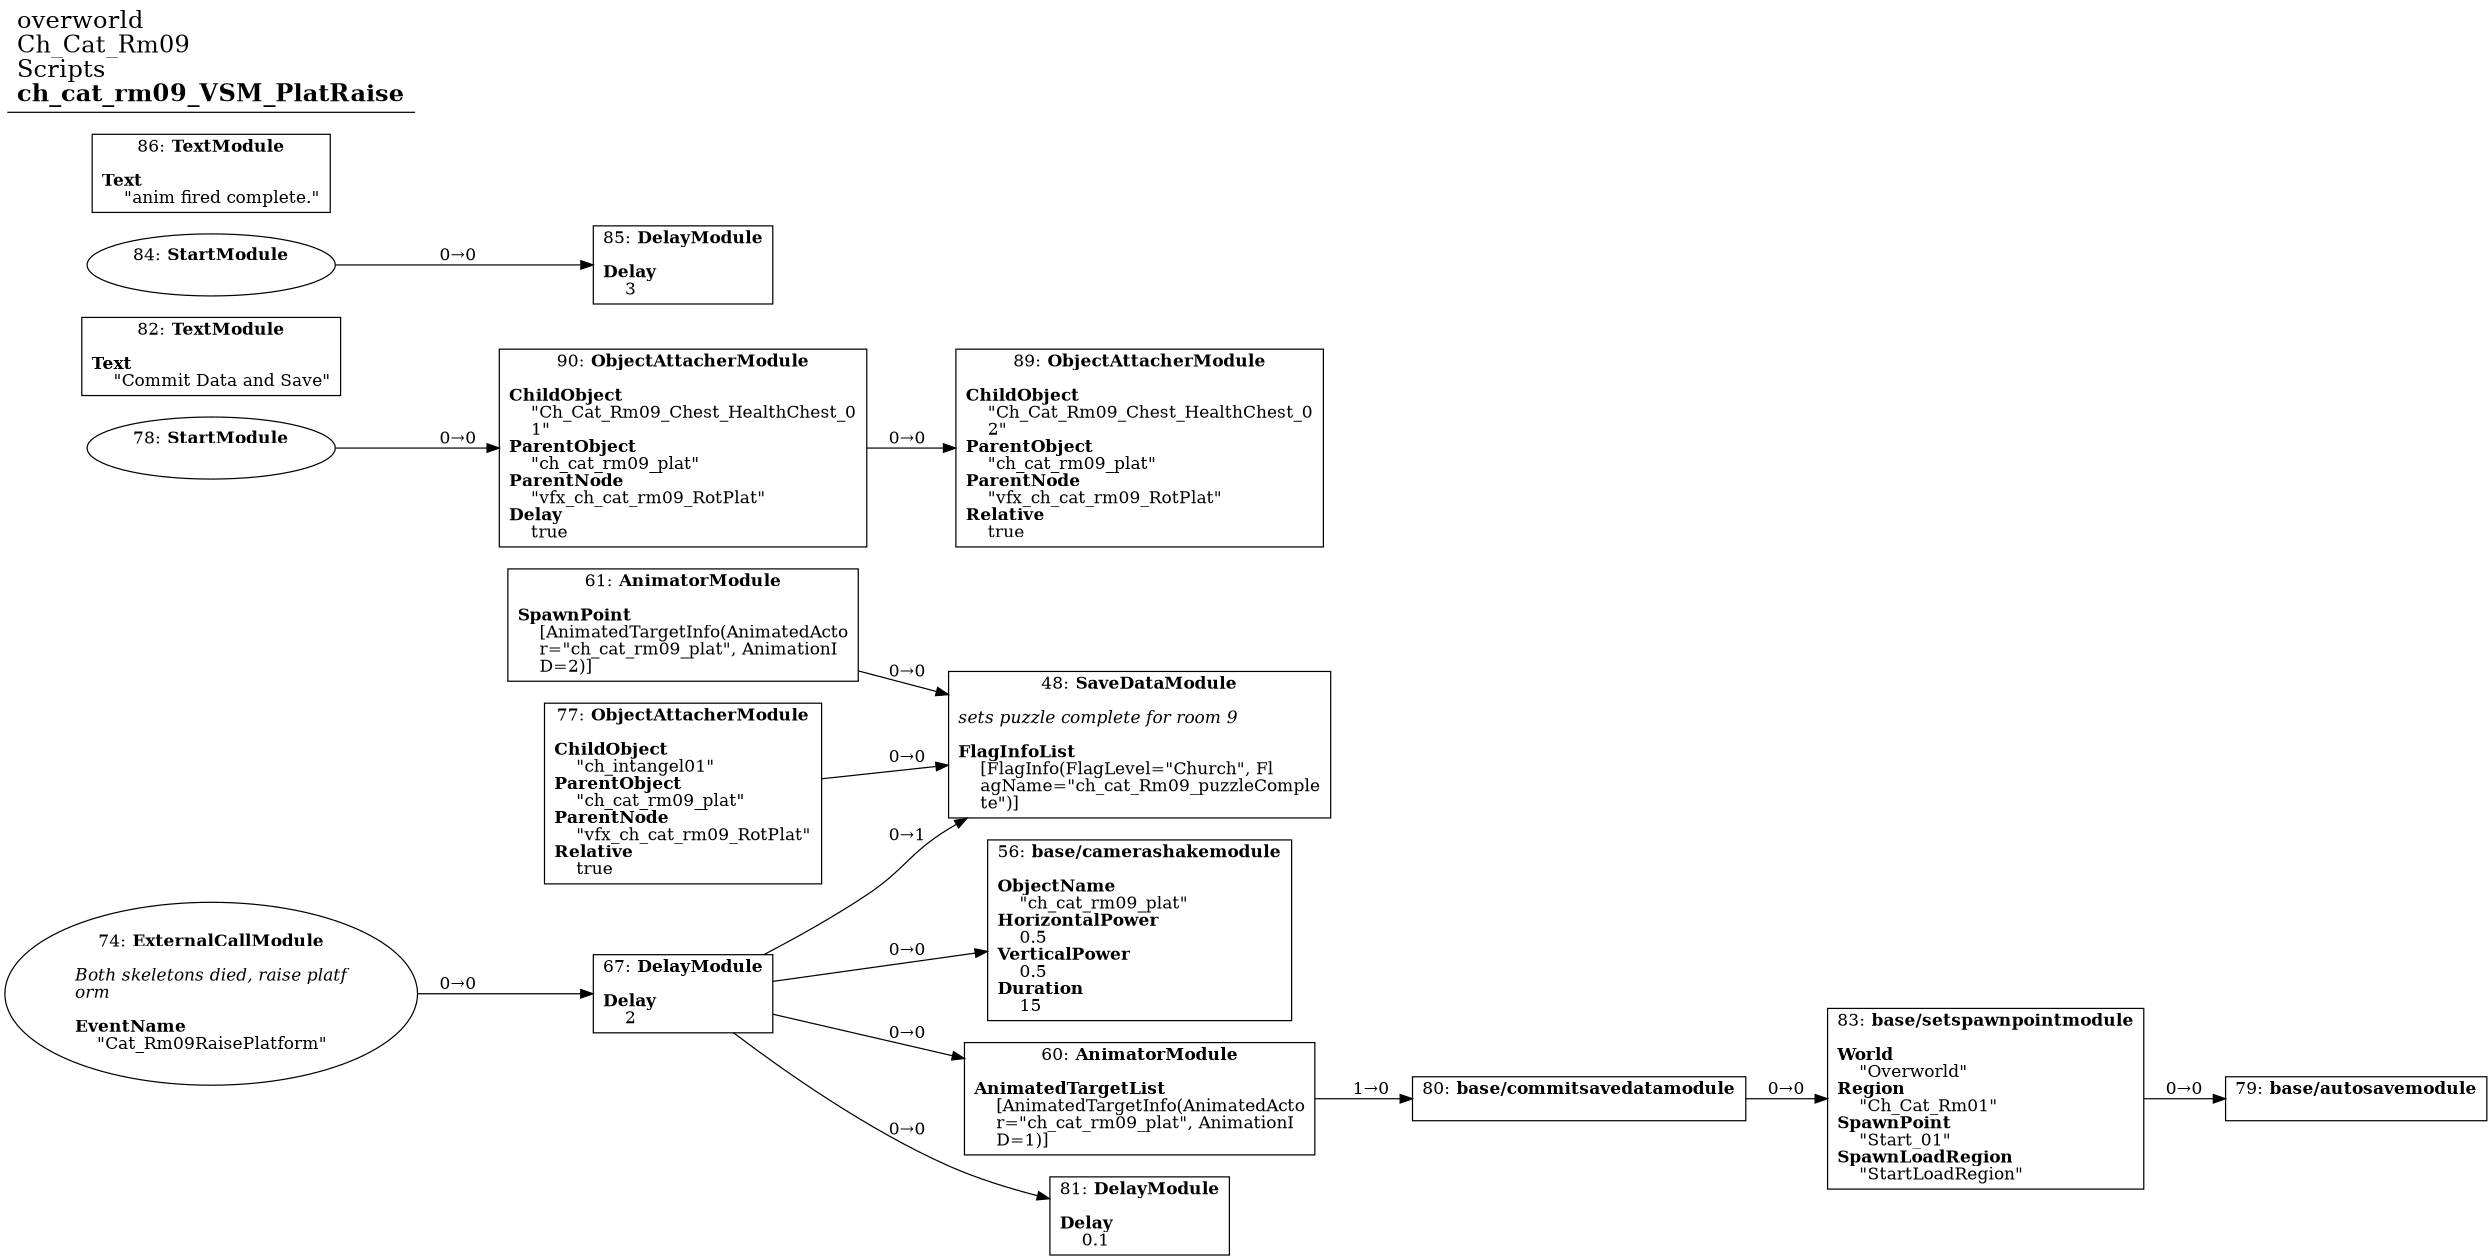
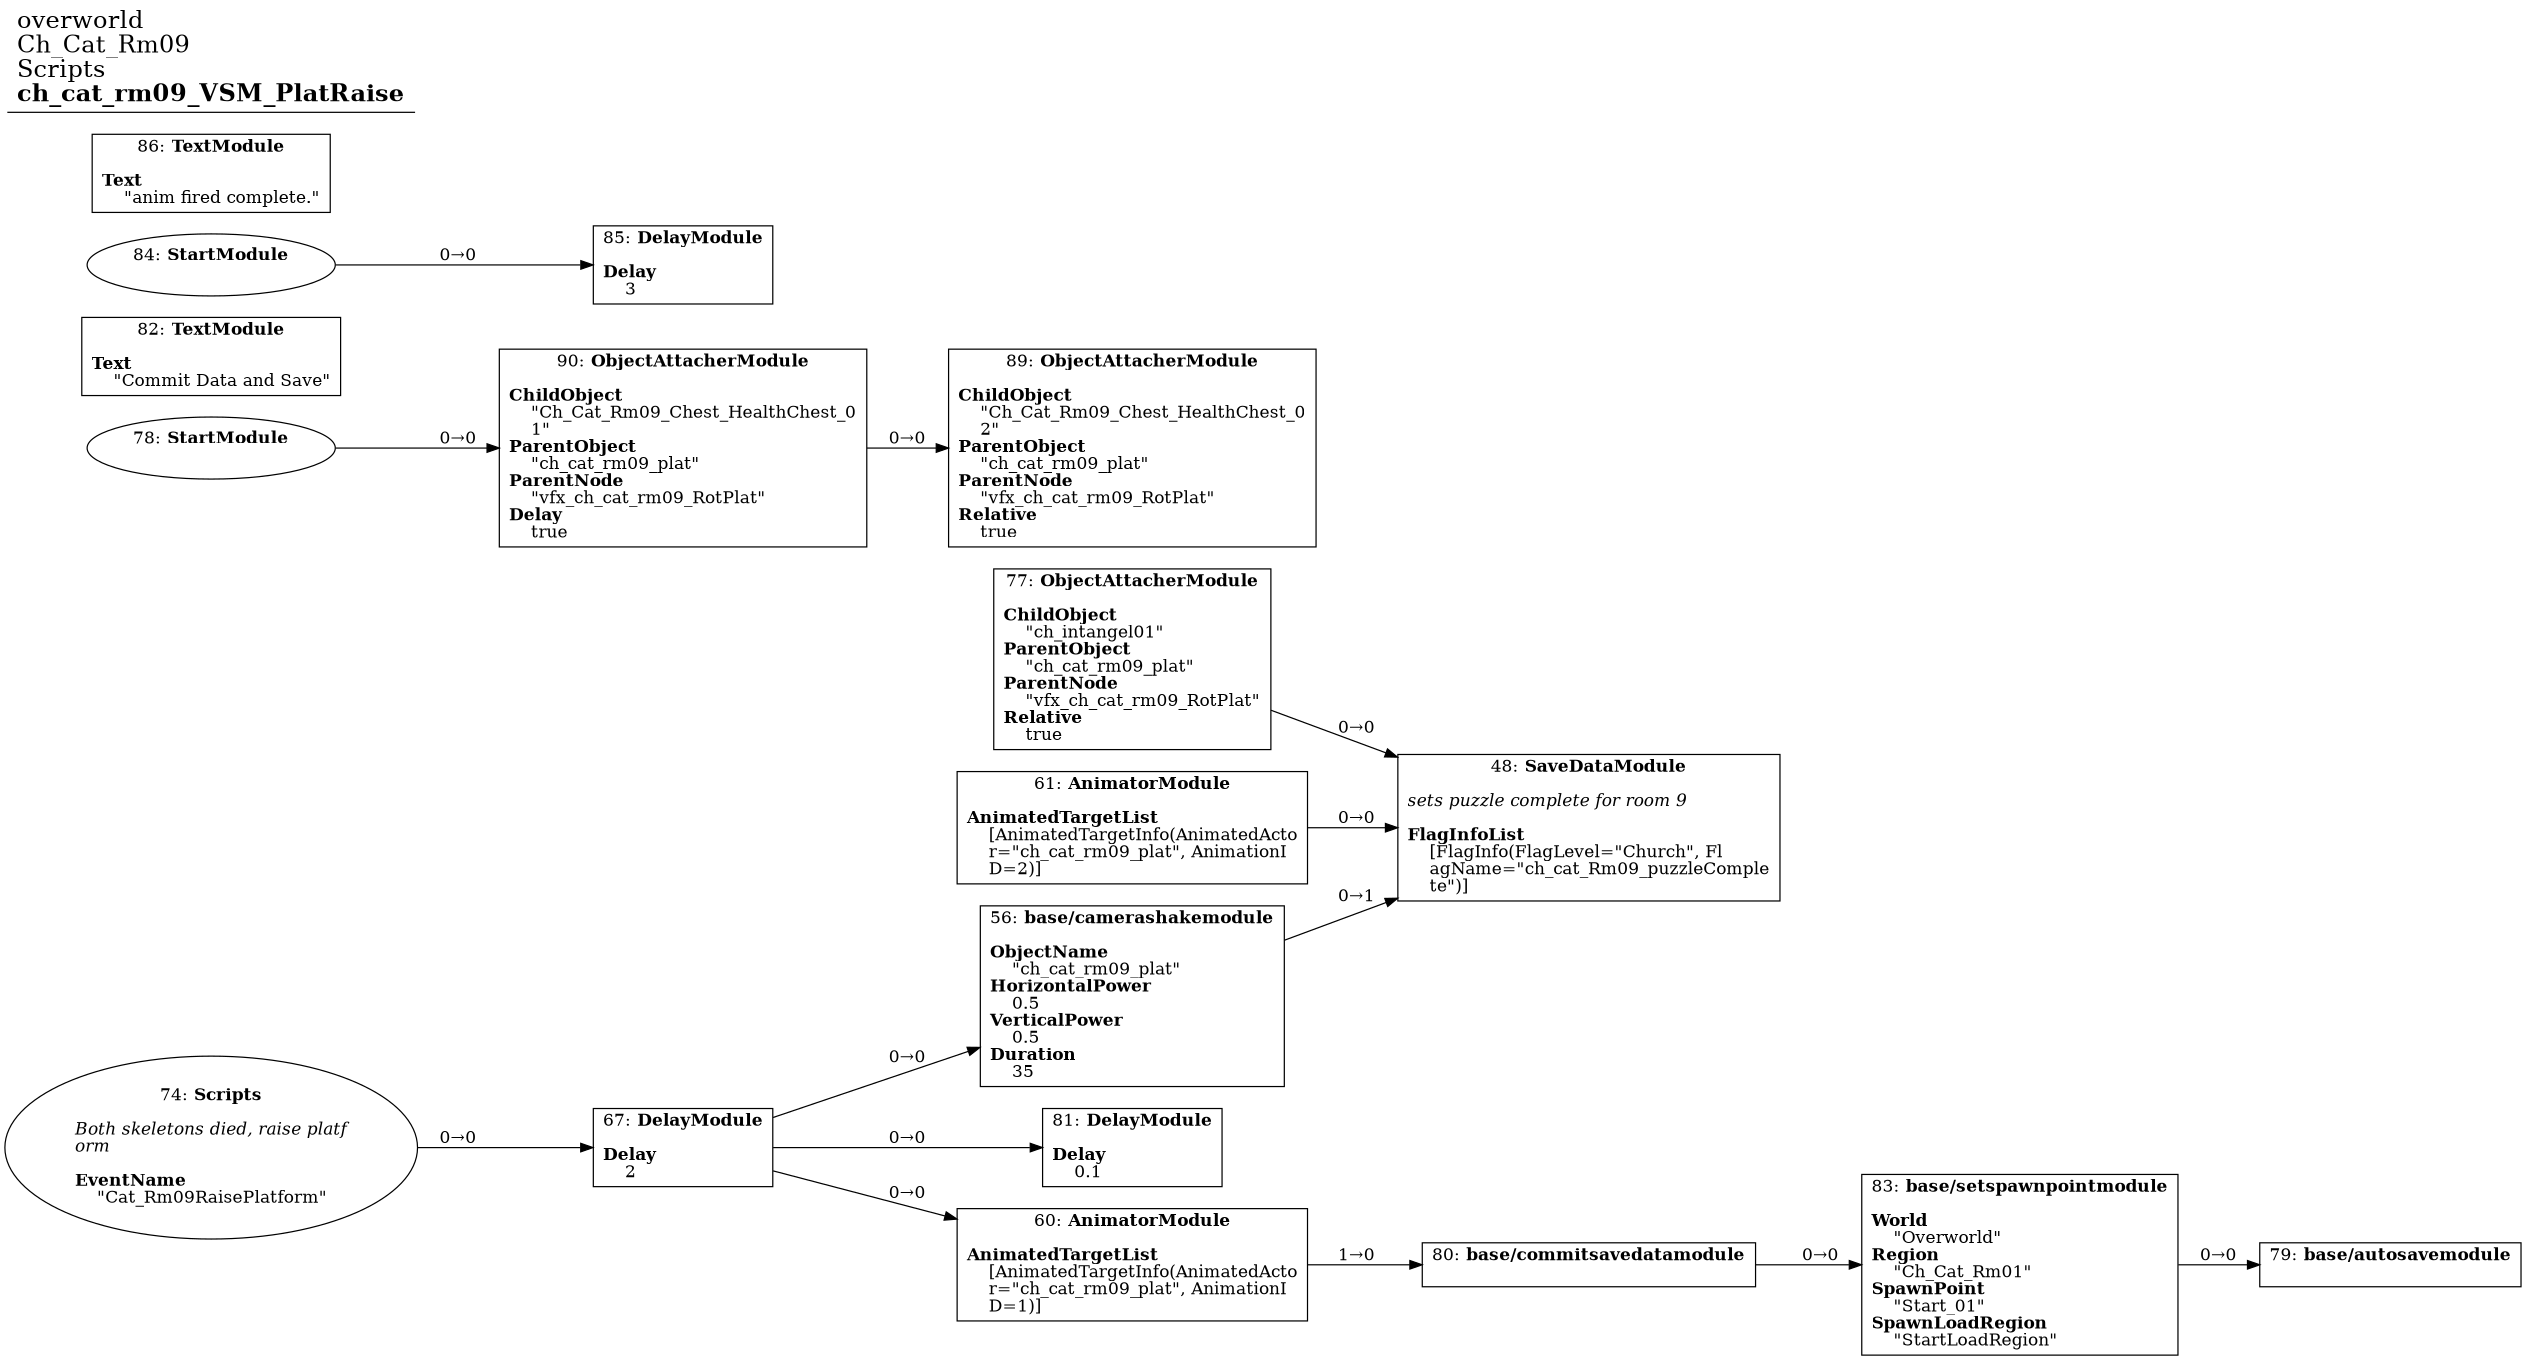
node "61:": text "SpawnPoint" -> "AnimatedTargetList"
edge "67:" -> "48:": now "56:" -> "48:"
node "74:": text "ExternalCallModule" -> "Scripts"
node "56:": text "15" -> "35"
